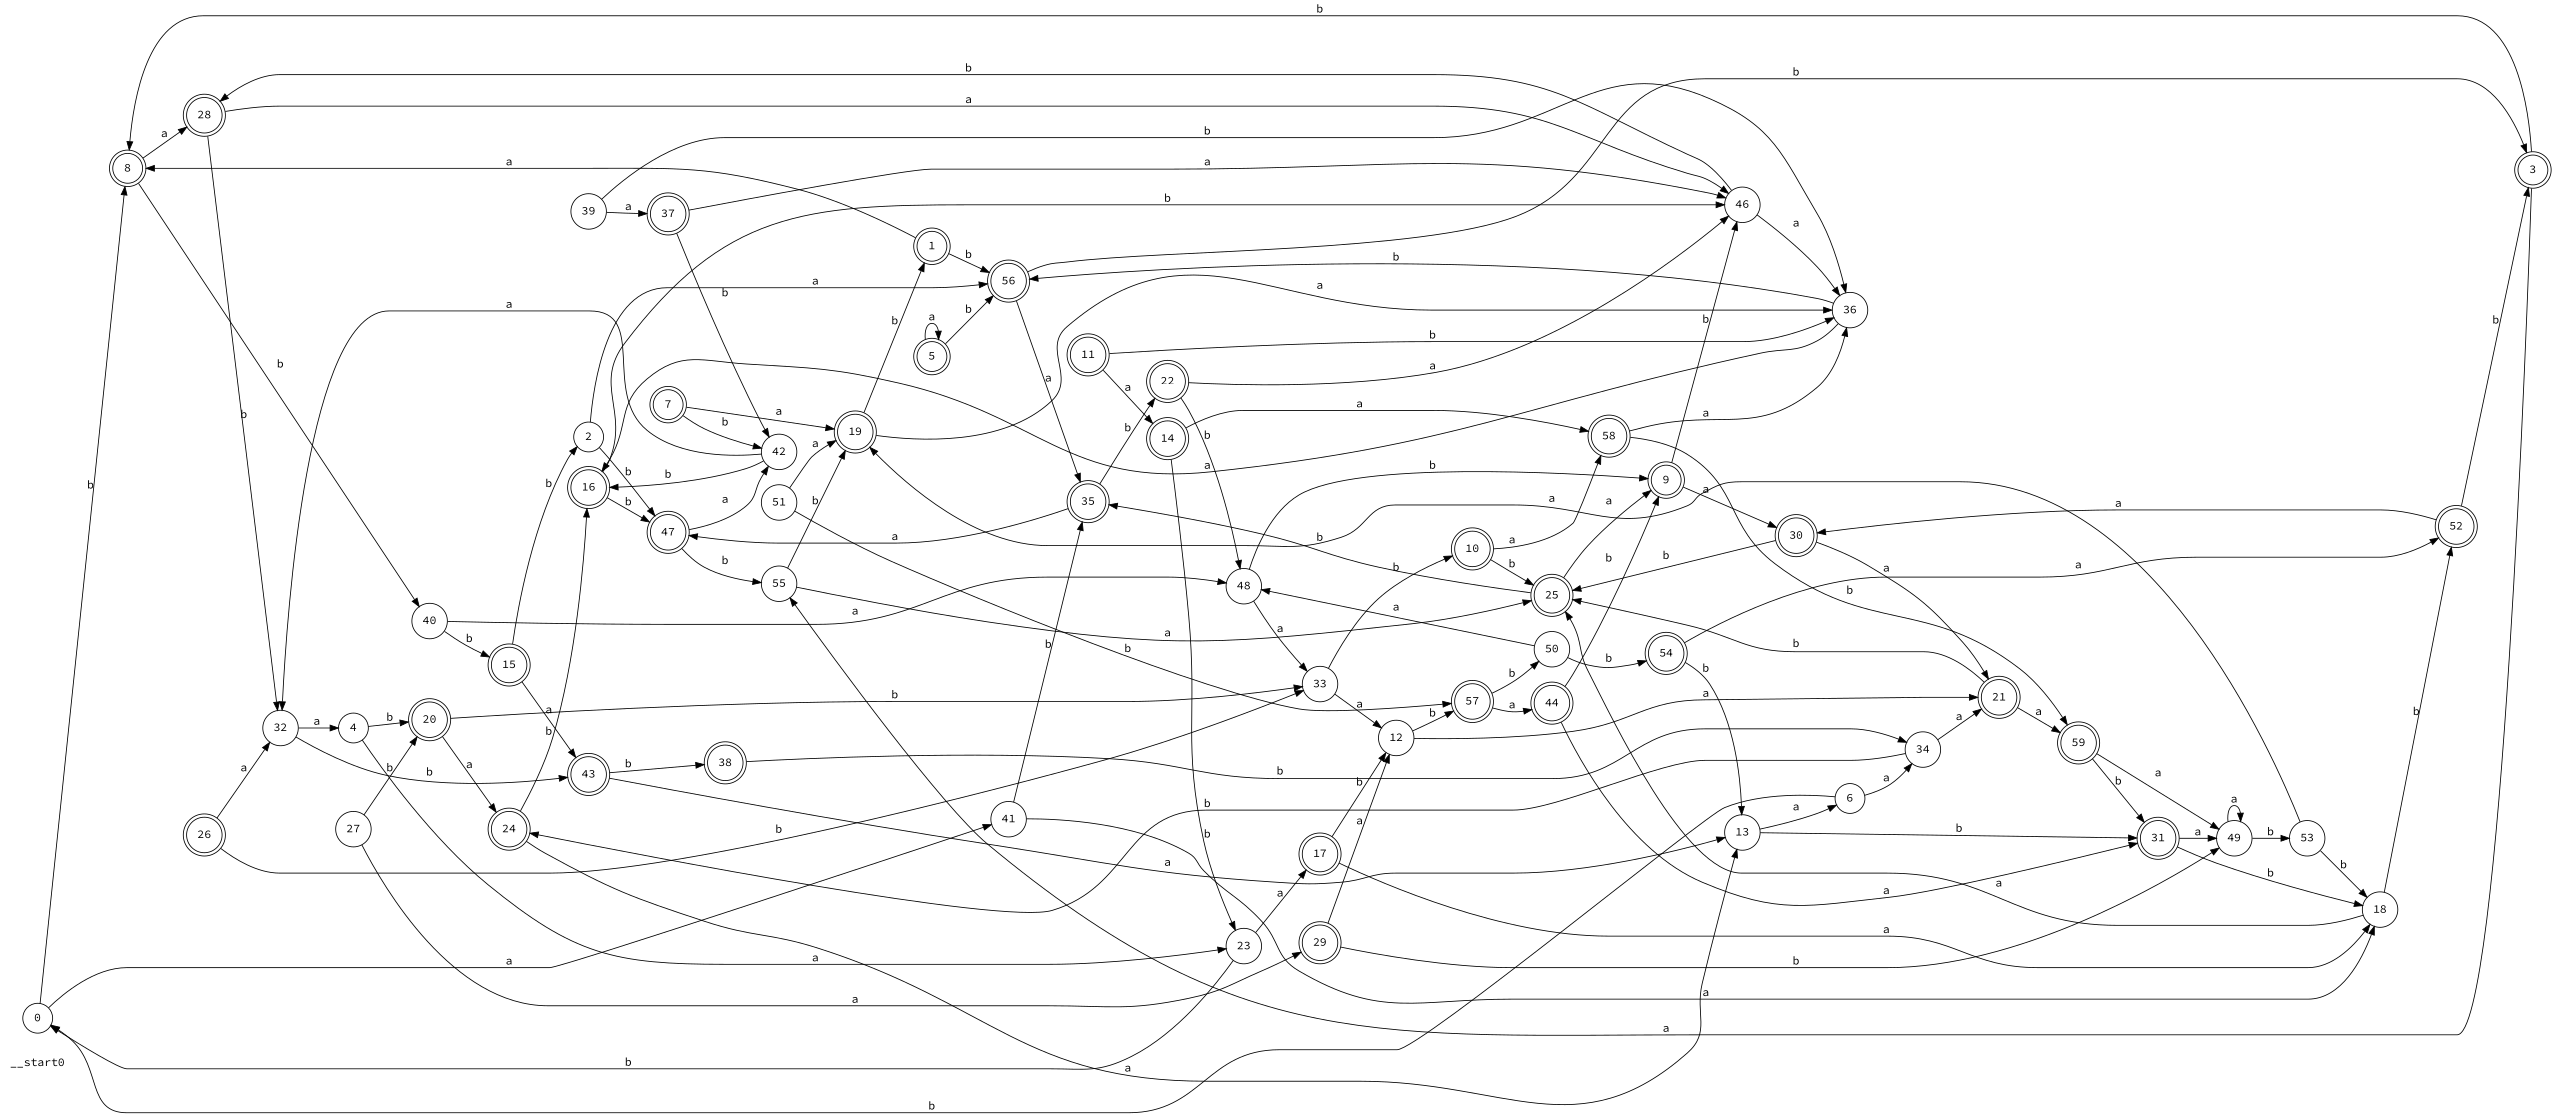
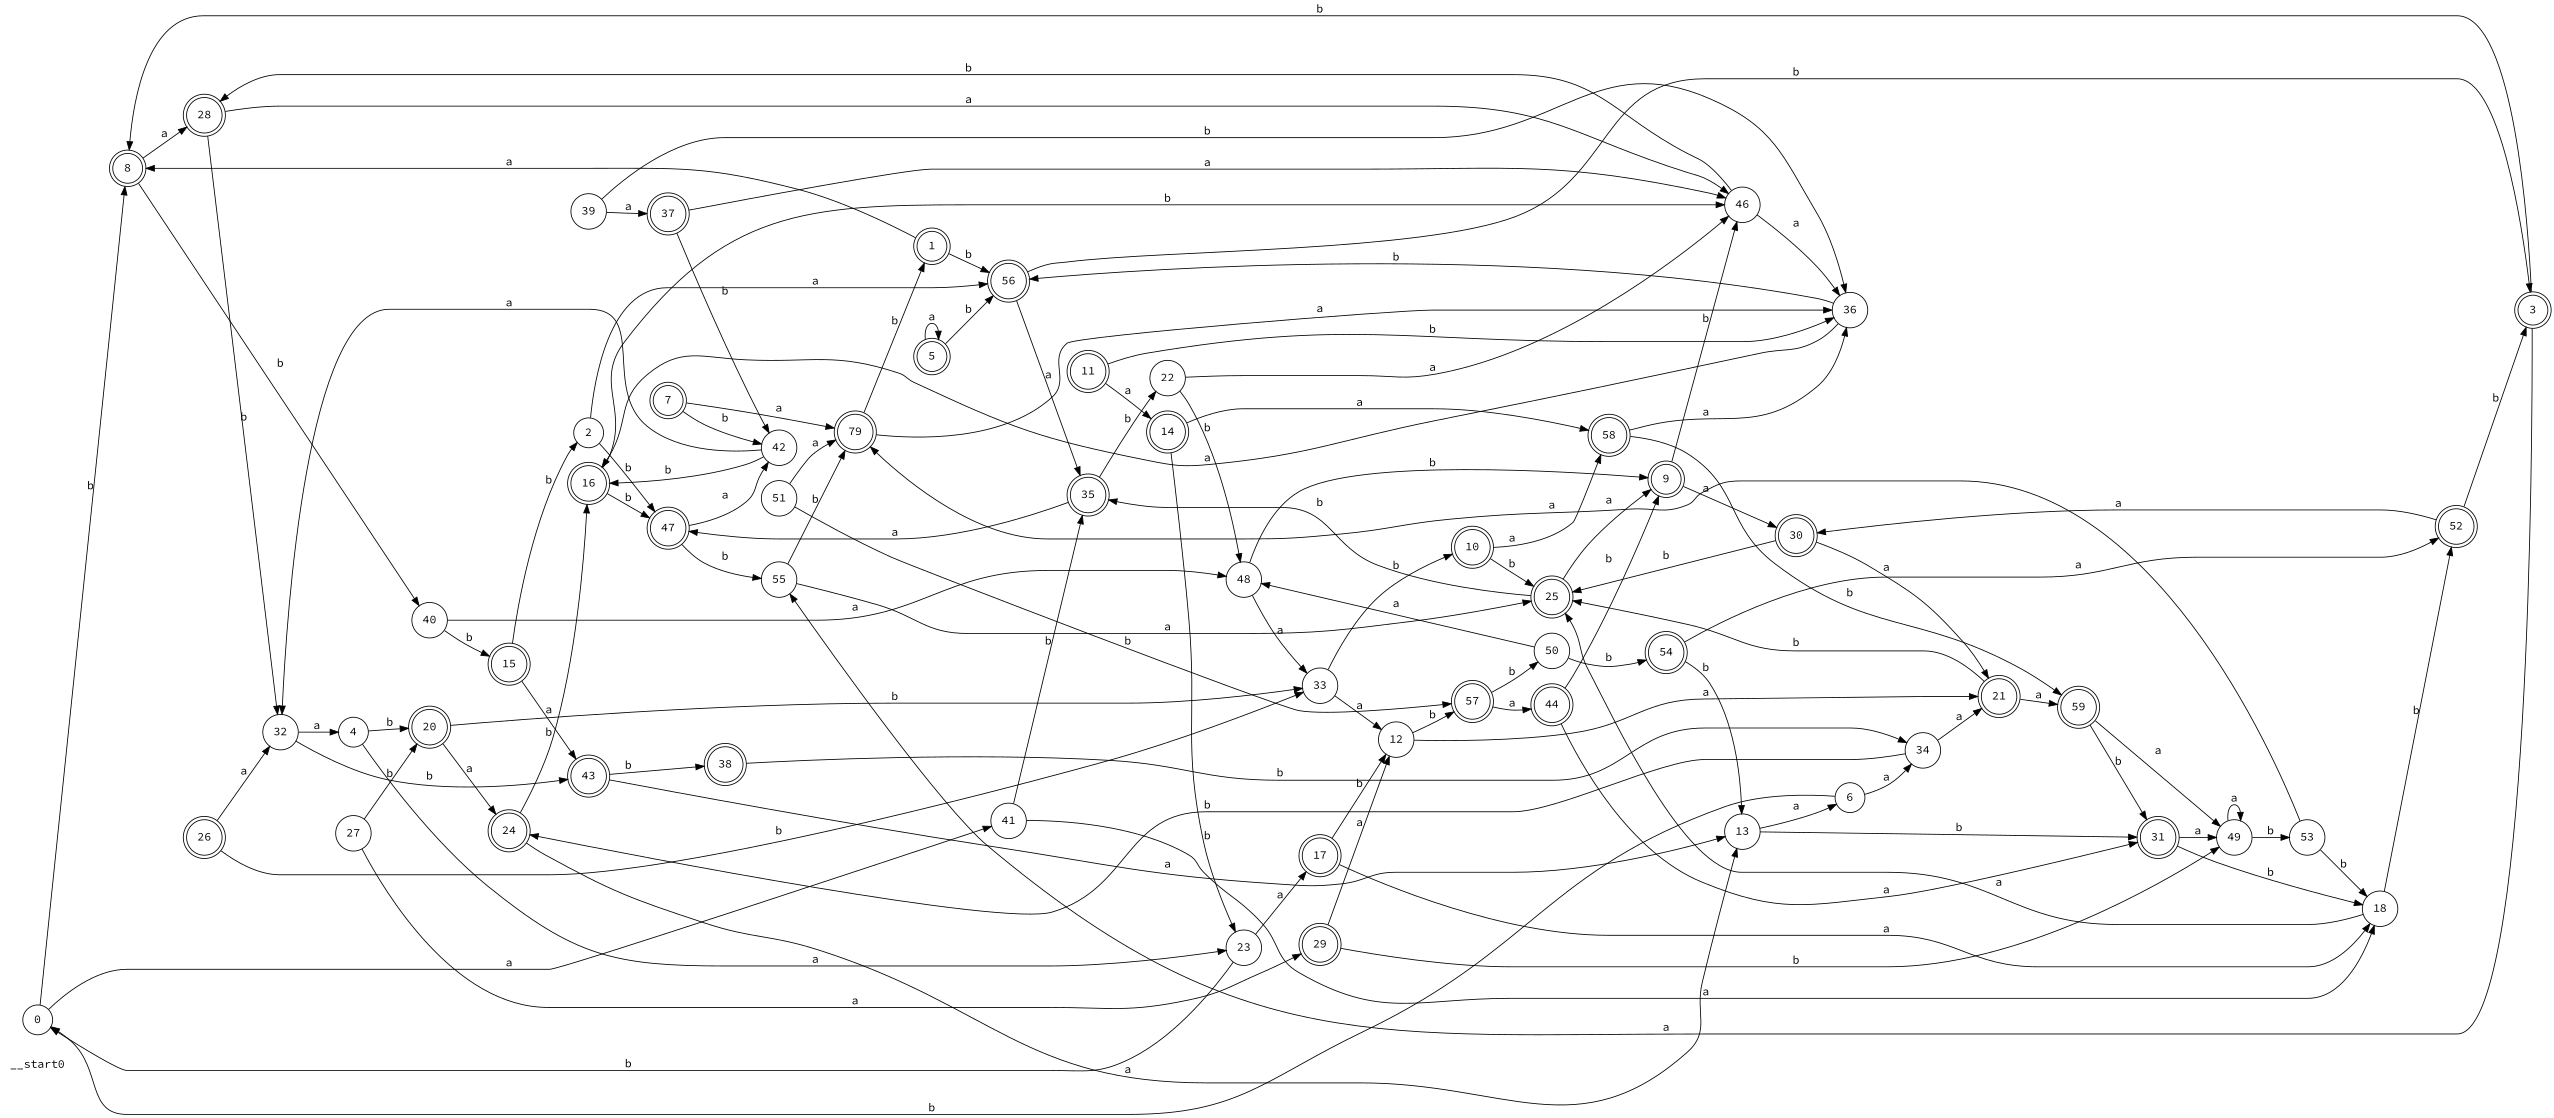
node "22": shape doublecircle -> circle
node "19": label "19" -> "79"
